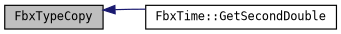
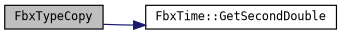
edge "FbxTime::GetSecondDouble" -> "FbxTypeCopy": reversed
